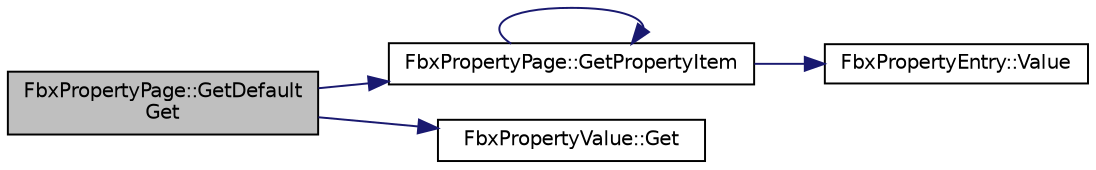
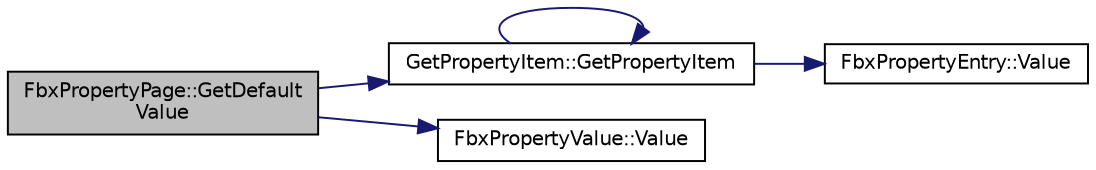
node "FbxPropertyPage::GetPropertyItem": label "FbxPropertyPage::GetPropertyItem" -> "GetPropertyItem::GetPropertyItem"
node "FbxPropertyPage::GetDefault Get": label "FbxPropertyPage::GetDefault Get" -> "FbxPropertyPage::GetDefault Value"
node "FbxPropertyValue::Get": label "FbxPropertyValue::Get" -> "FbxPropertyValue::Value"
